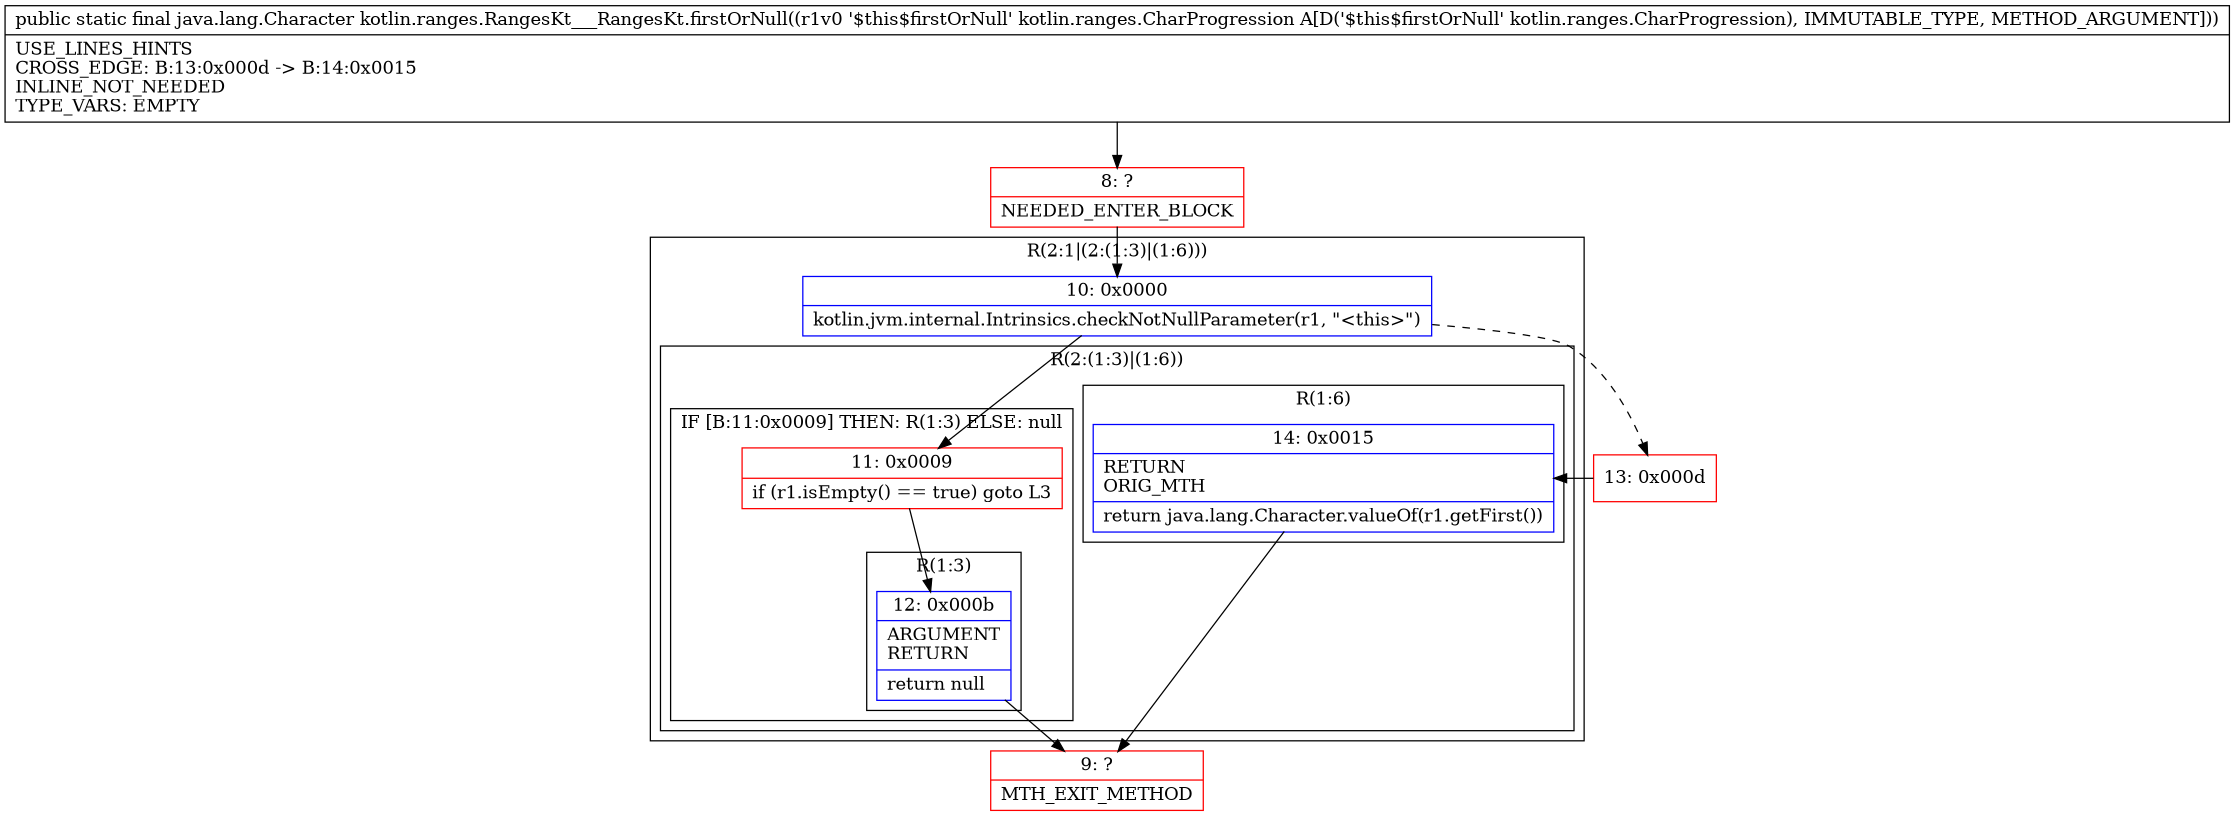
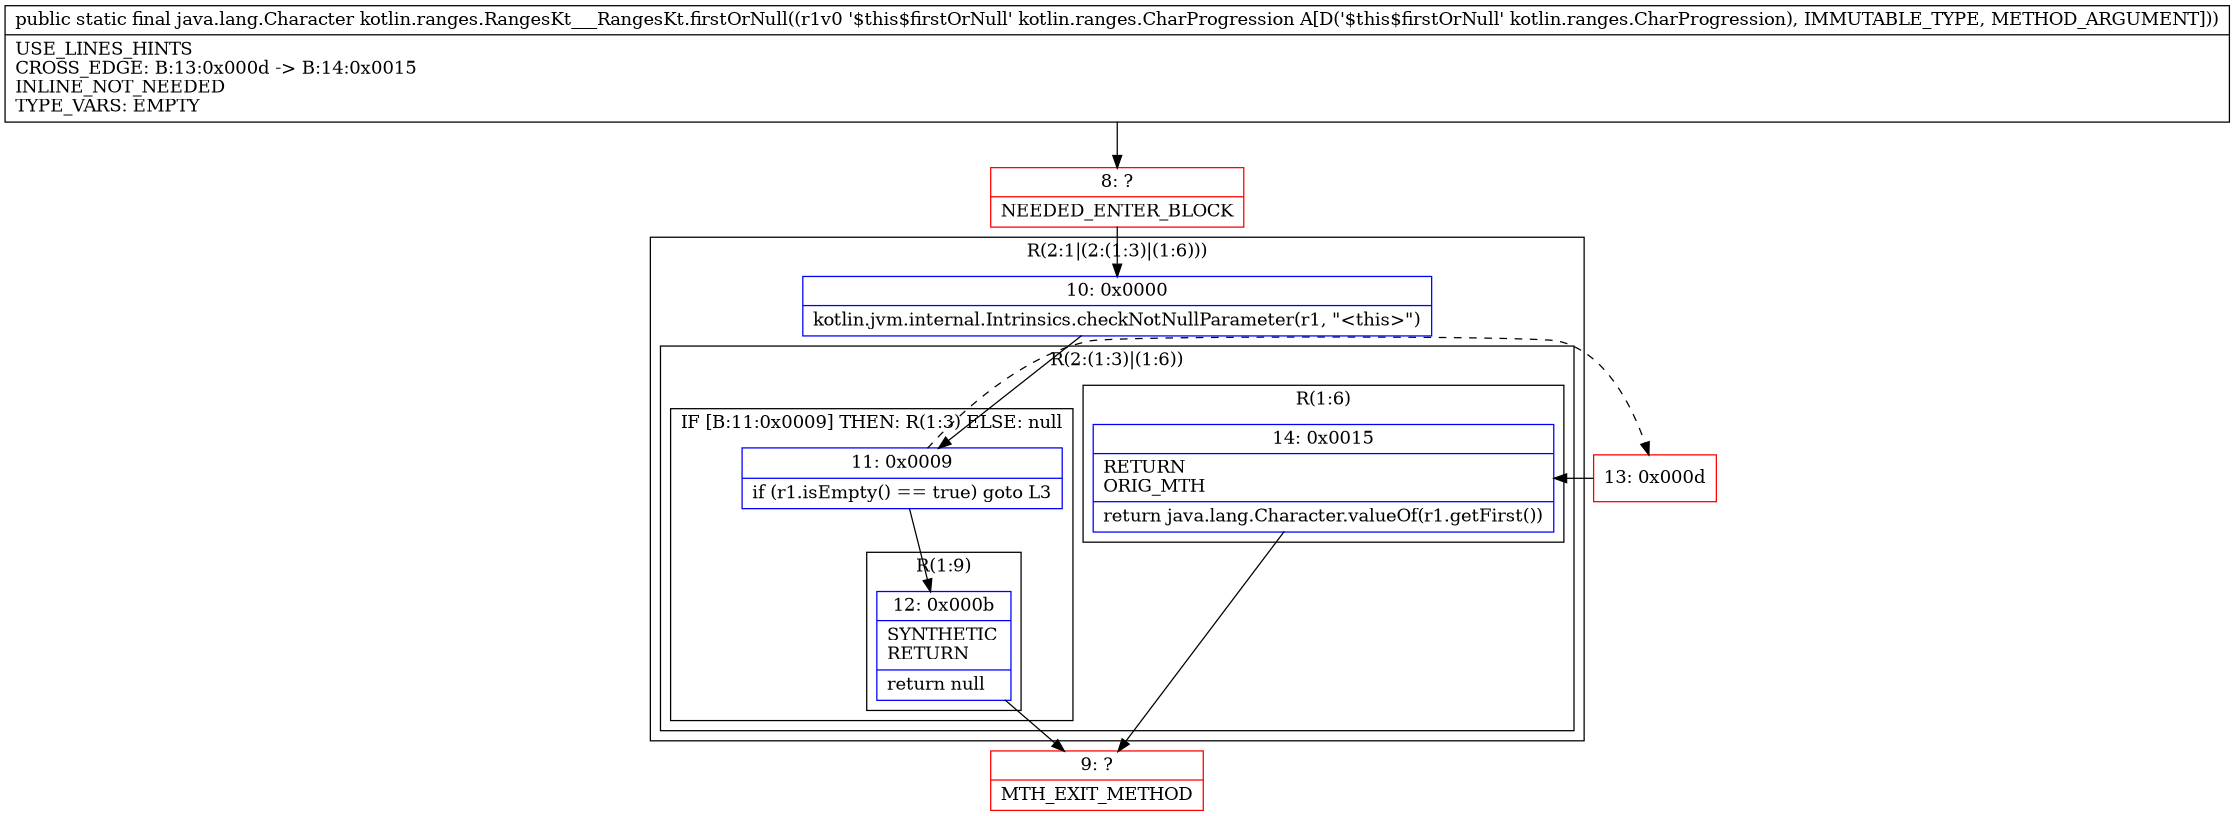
edge "10: 0x0000" -> "13: 0x000d": now "11: 0x0009" -> "13: 0x000d"
node "11: 0x0009": color red -> blue
cluster "R(1:3)": label "R(1:3)" -> "R(1:9)"
node "12: 0x000b": text "ARGUMENT" -> "SYNTHETIC"
